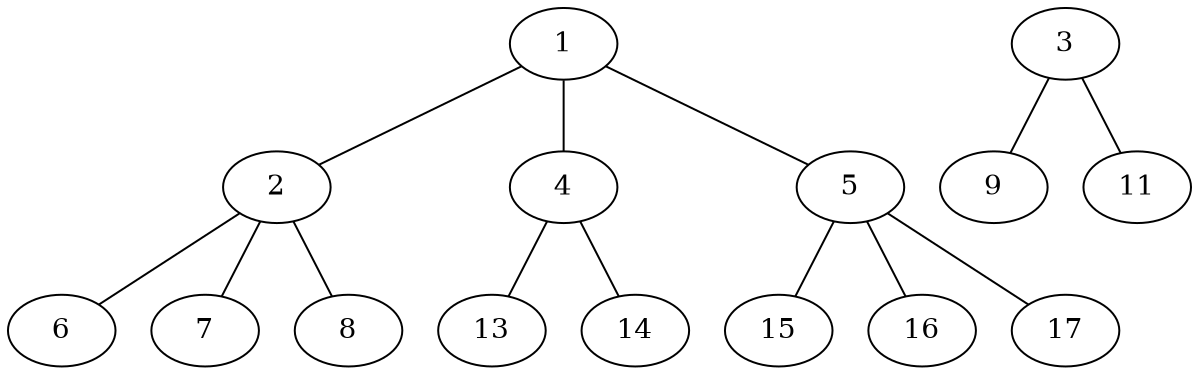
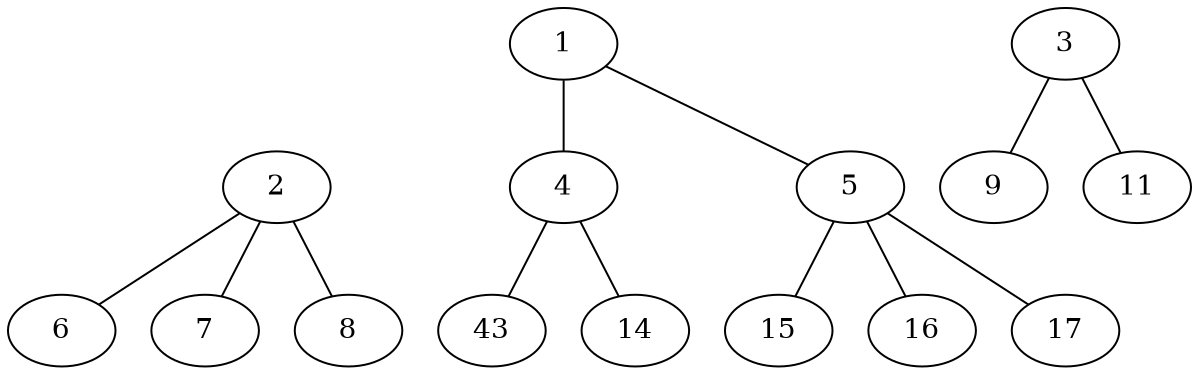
edge "1" -- "2": removed
node "13": label "13" -> "43"
